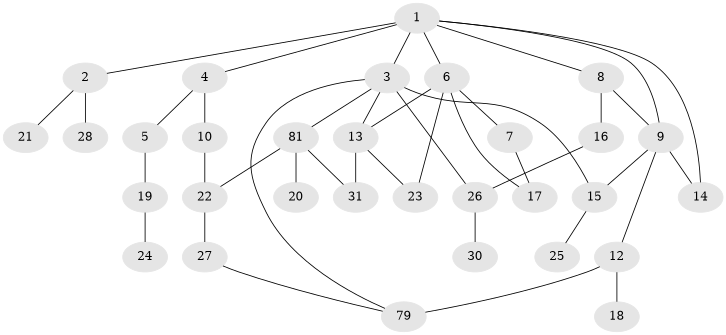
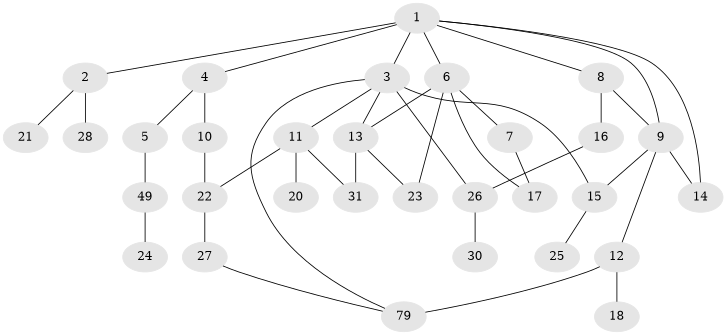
node "81": label "81" -> "11"
node "19": label "19" -> "49"
